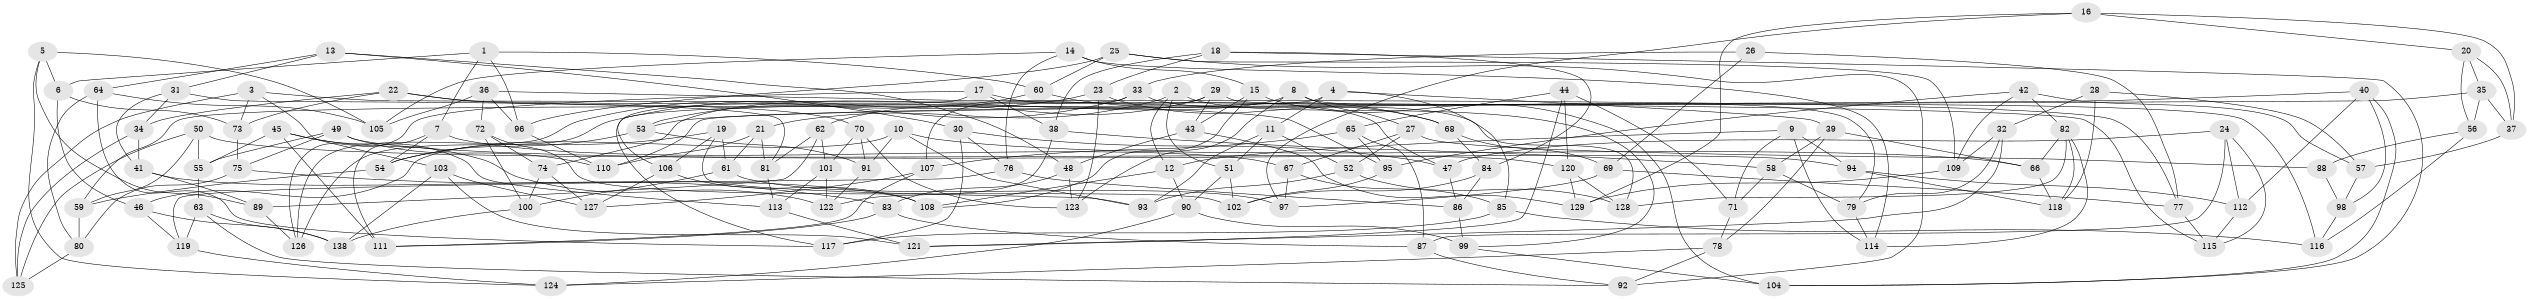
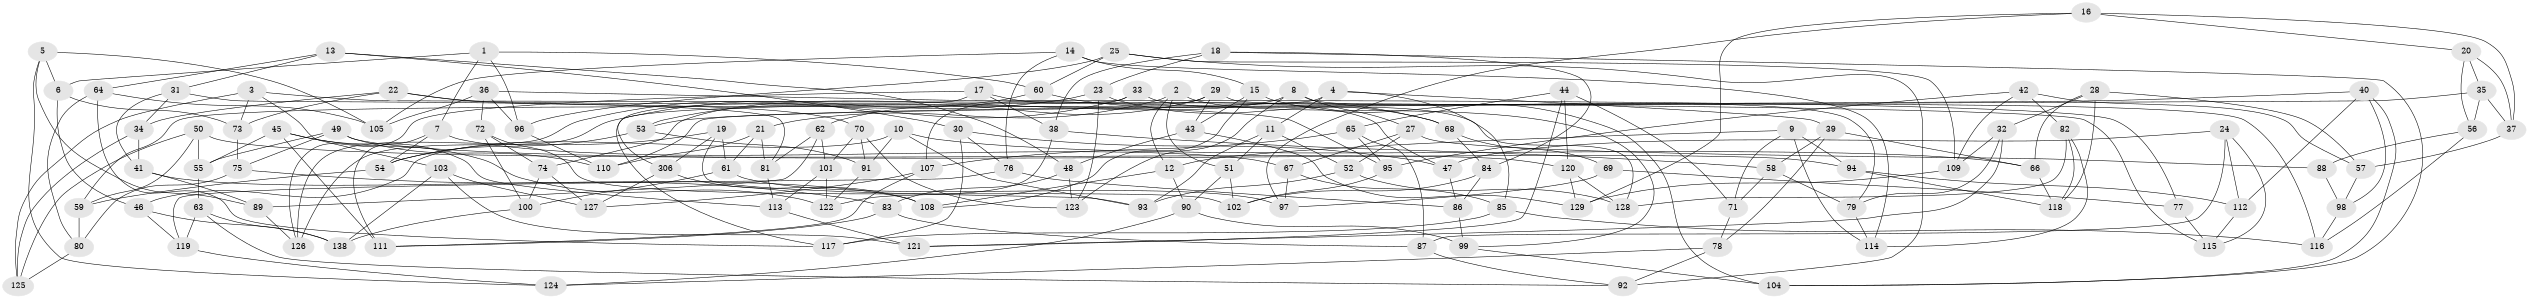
node "26": removed
edge "82" -- "66": now "28" -- "66"
node "106": label "106" -> "306"
